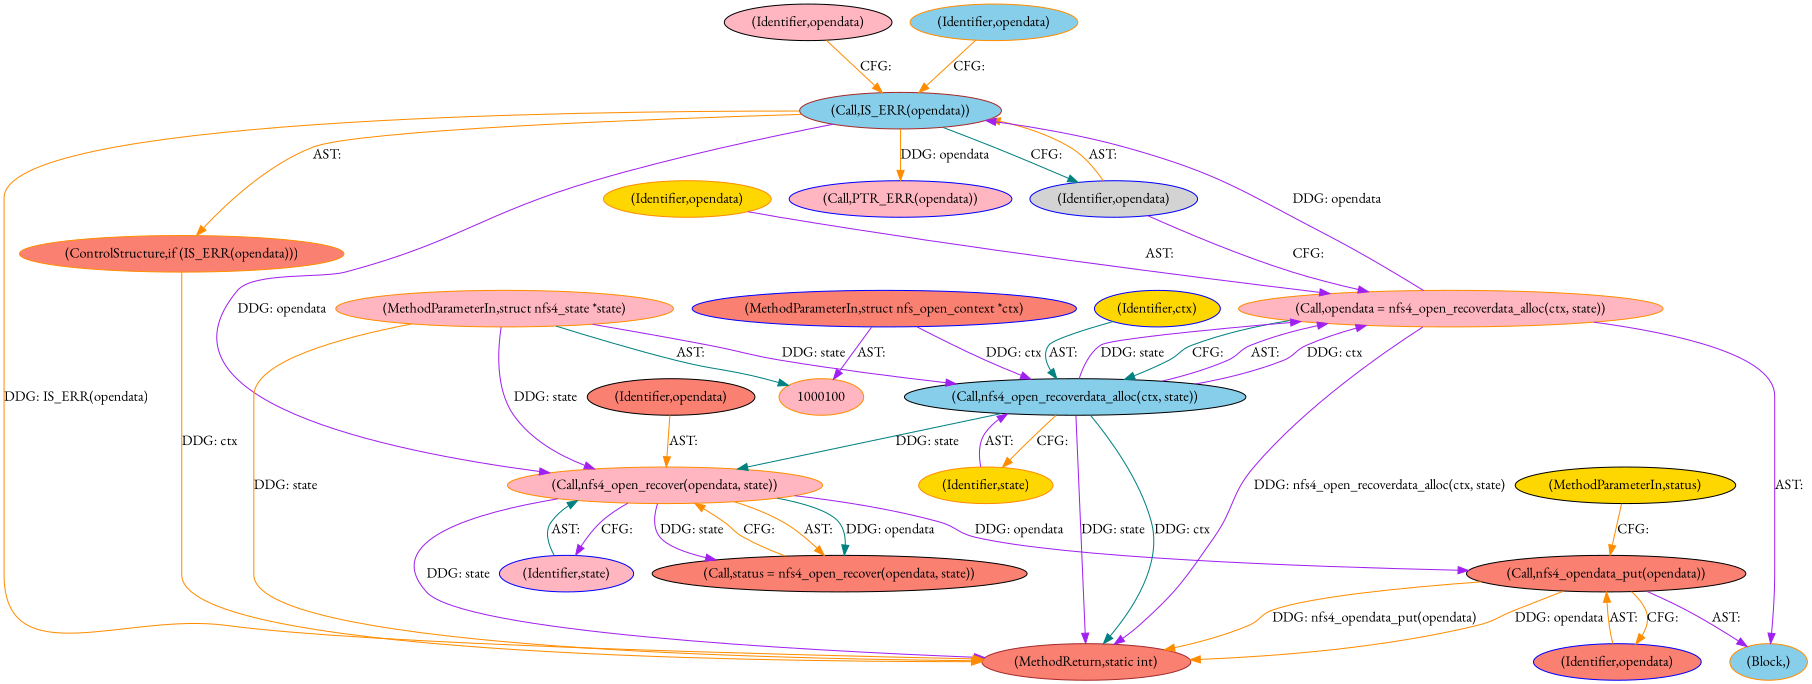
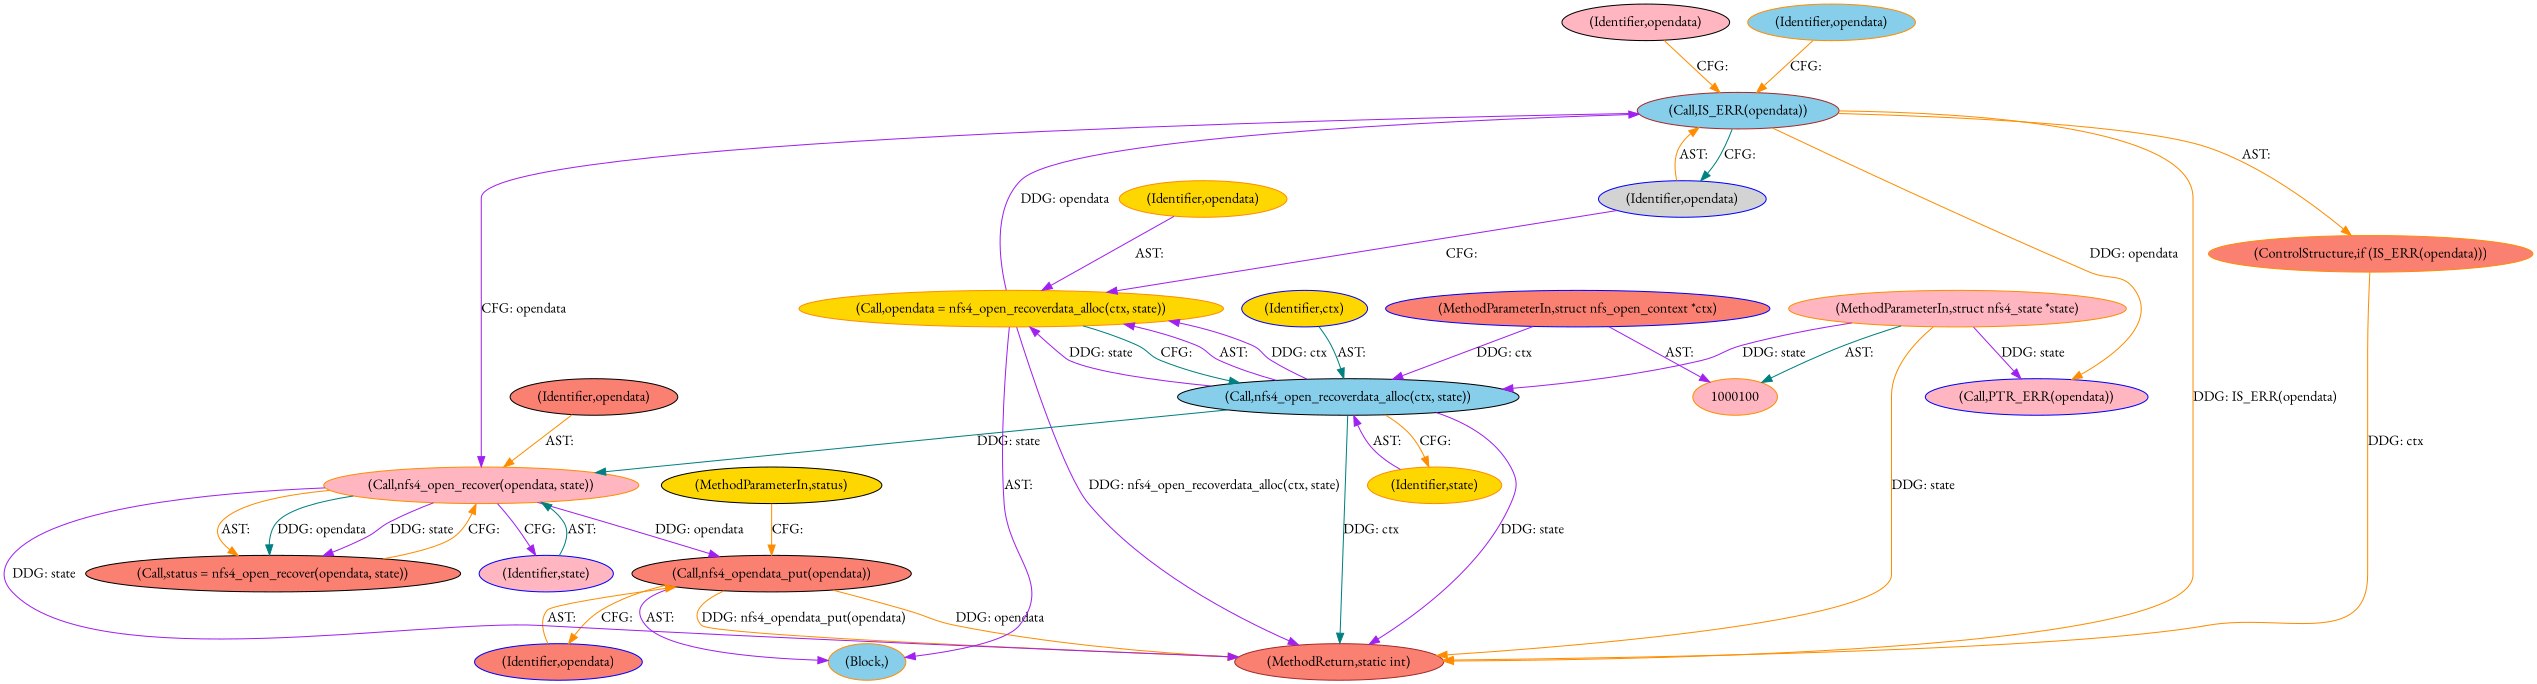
edge "(Call,IS_ERR(opendata))" -> "(Call,nfs4_open_recover(opendata, state))": label "DDG: opendata" -> "CFG: opendata"
node "(Call,opendata = nfs4_open_recoverdata_alloc(ctx, state))": fillcolor lightpink -> gold
edge "(MethodParameterIn,struct nfs4_state *state)" -> "(Call,nfs4_open_recover(opendata, state))": now "(MethodParameterIn,struct nfs4_state *state)" -> "(Call,PTR_ERR(opendata))"
